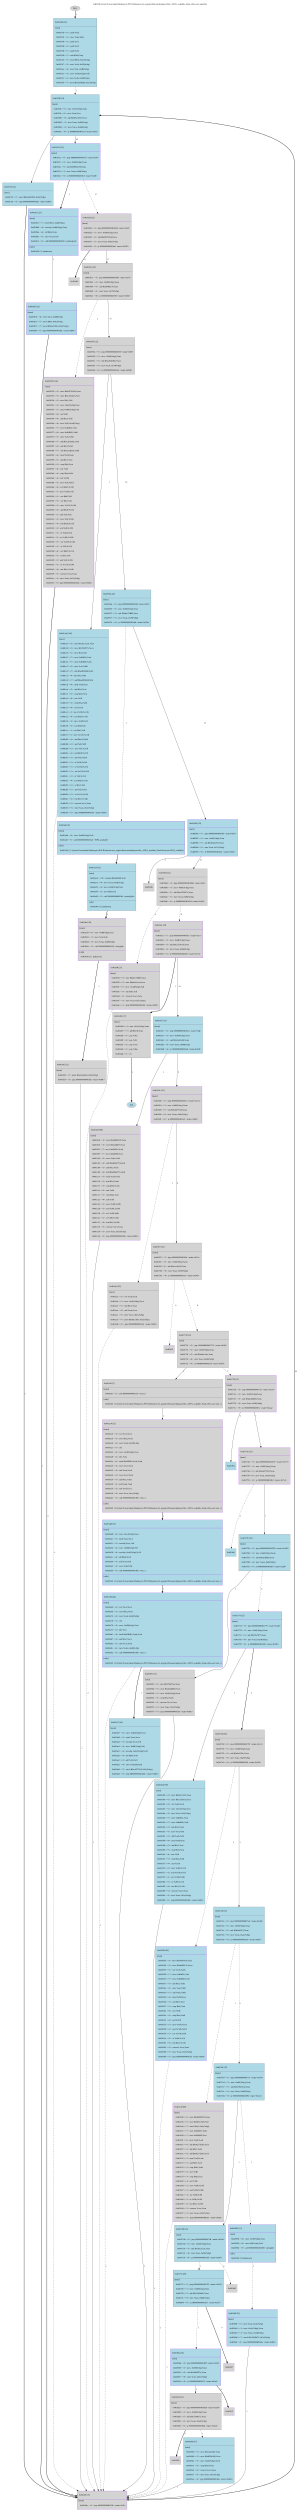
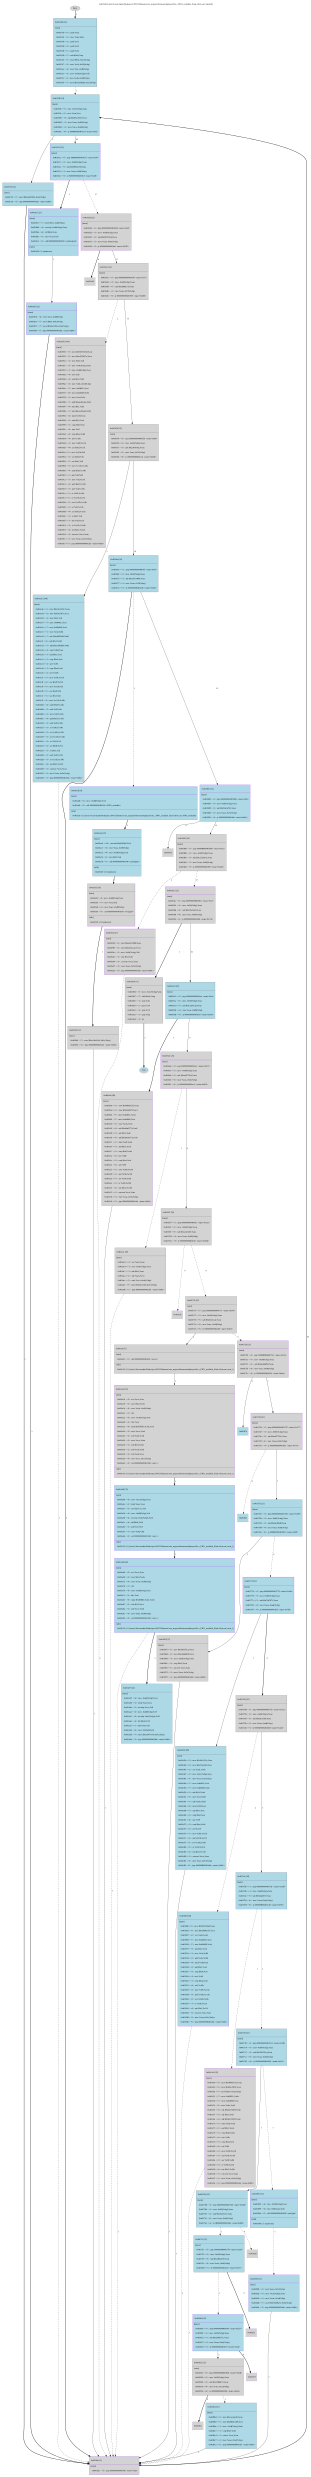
edge "0x4016c5 [25]" -> "0x401be8 [88]": style solid -> bold
edge "0x401950 [164]" -> "0x401ddc [5]": now "0x40166a [22]" -> "0x401ddc [5]"
